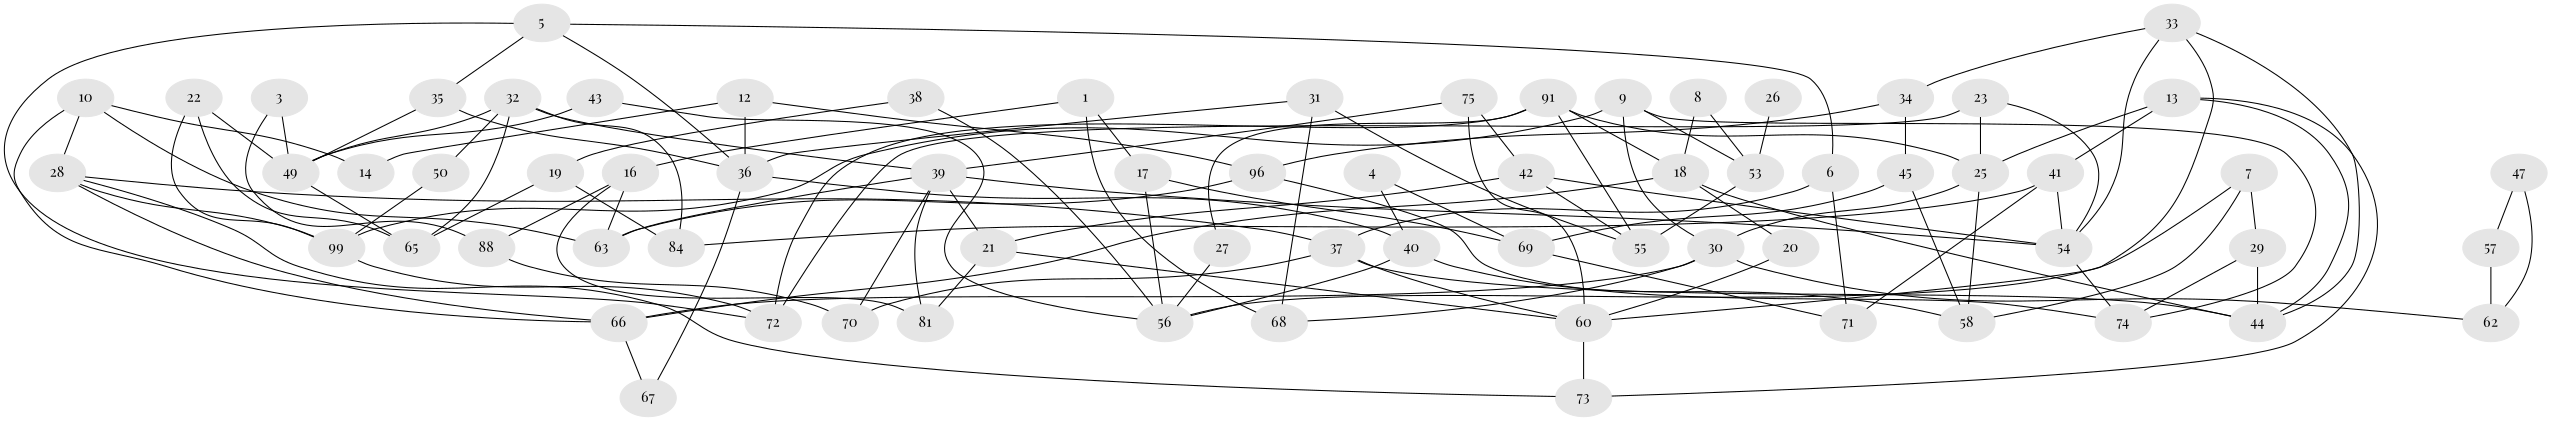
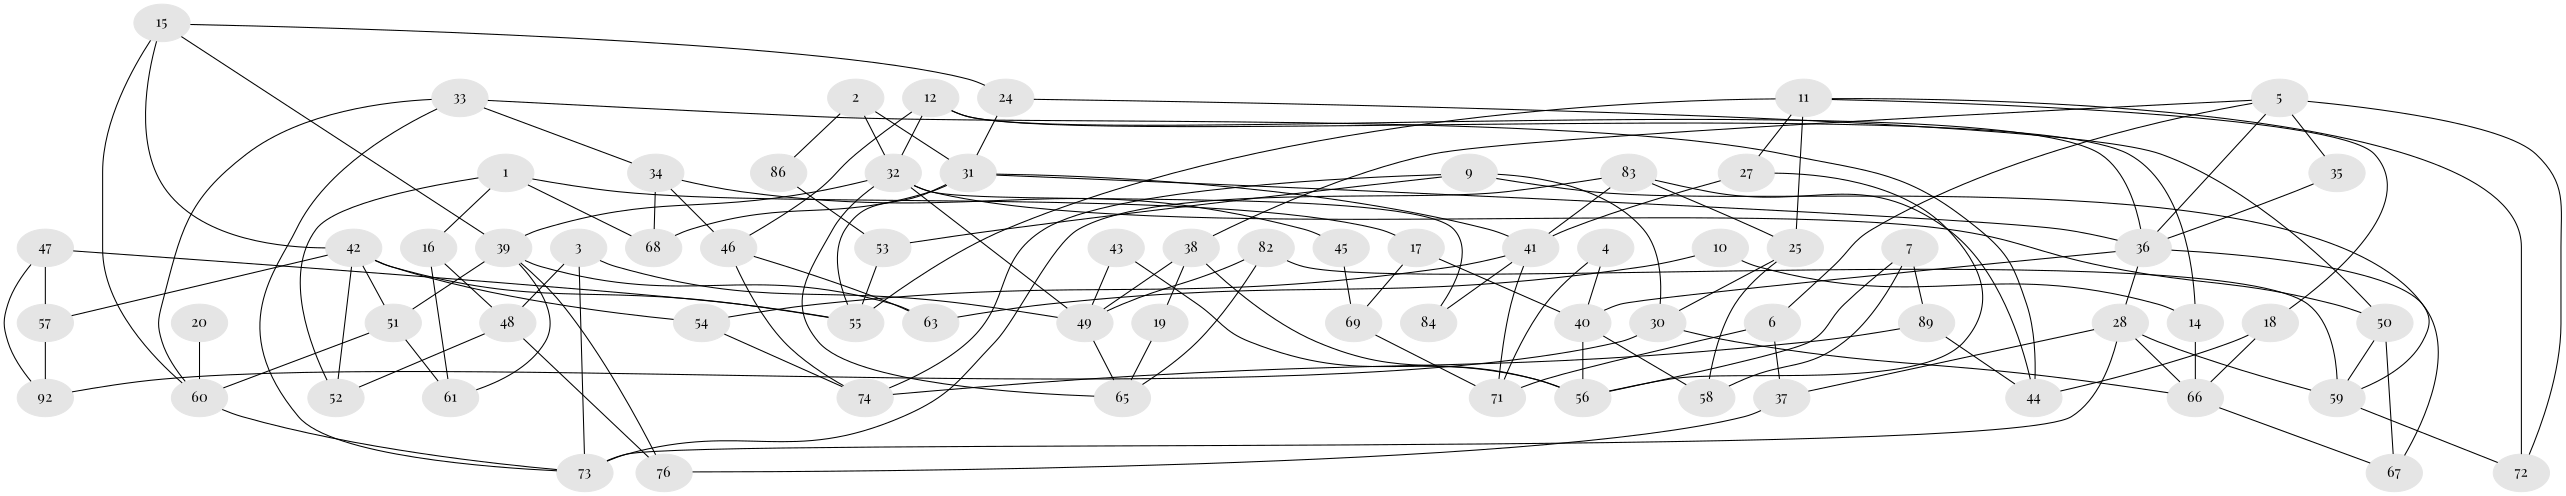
node "22": label "22" -> "82"
node "2": added
node "24": added
node "75": label "75" -> "15"
node "91": label "91" -> "11"
node "8": removed
node "26": label "26" -> "86"
node "23": removed
node "13": label "13" -> "83"
edge "12" -- "32": added
edge "5" -- "38": added
edge "10" -- "28": now "36" -- "28"
edge "35" -- "49": now "38" -- "49"
edge "33" -- "54": now "33" -- "73"
node "96": label "96" -> "46"
edge "31" -- "41": added
edge "27" -- "41": added
edge "18" -- "20": removed
edge "39" -- "54": removed
edge "16" -- "63": removed
edge "19" -- "84": removed
edge "4" -- "69": now "4" -- "71"
node "99": label "99" -> "59"
node "88": label "88" -> "48"
node "21": label "21" -> "51"
node "29": label "29" -> "89"
edge "17" -- "56": now "17" -- "40"
edge "45" -- "58": removed
edge "47" -- "55": added
edge "42" -- "57": added
edge "37" -- "60": removed
edge "10" -- "66": now "14" -- "66"
edge "37" -- "44": removed
edge "30" -- "68": now "34" -- "68"
node "70": label "70" -> "76"
node "81": label "81" -> "61"
node "62": label "62" -> "92"
edge "3" -- "73": added
node "52": added
edge "50" -- "67": added
